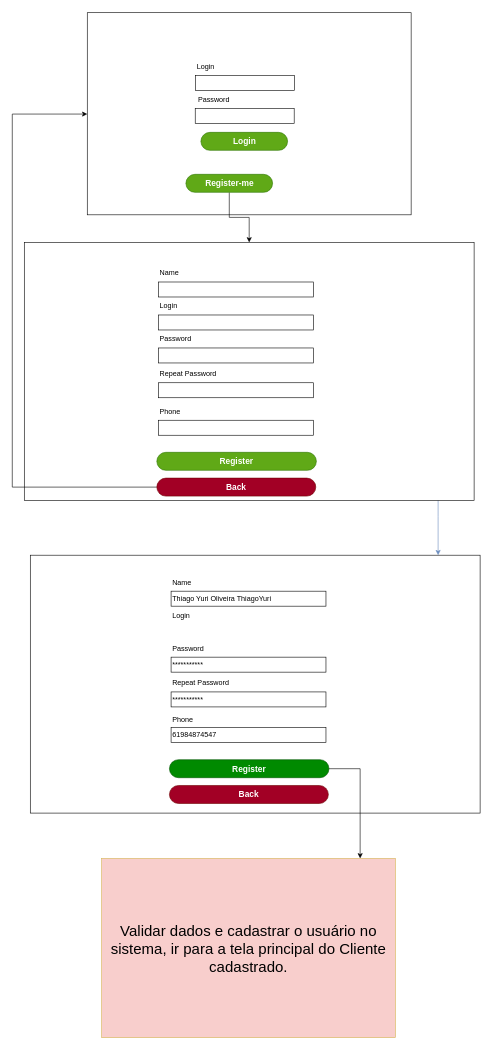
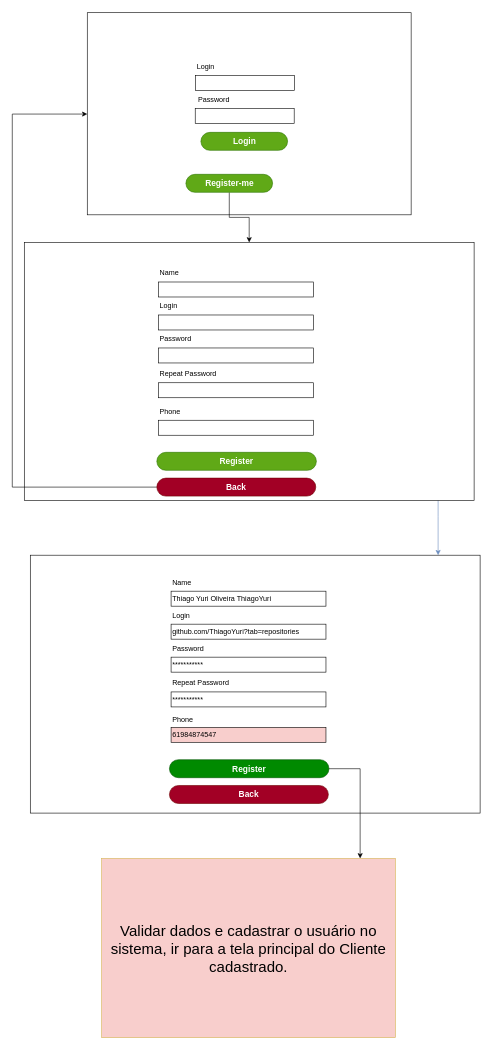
node "github.com/ThiagoYuri?tab=repositories": added
node "61984874547": fillcolor #ffffff -> #f8cecc
